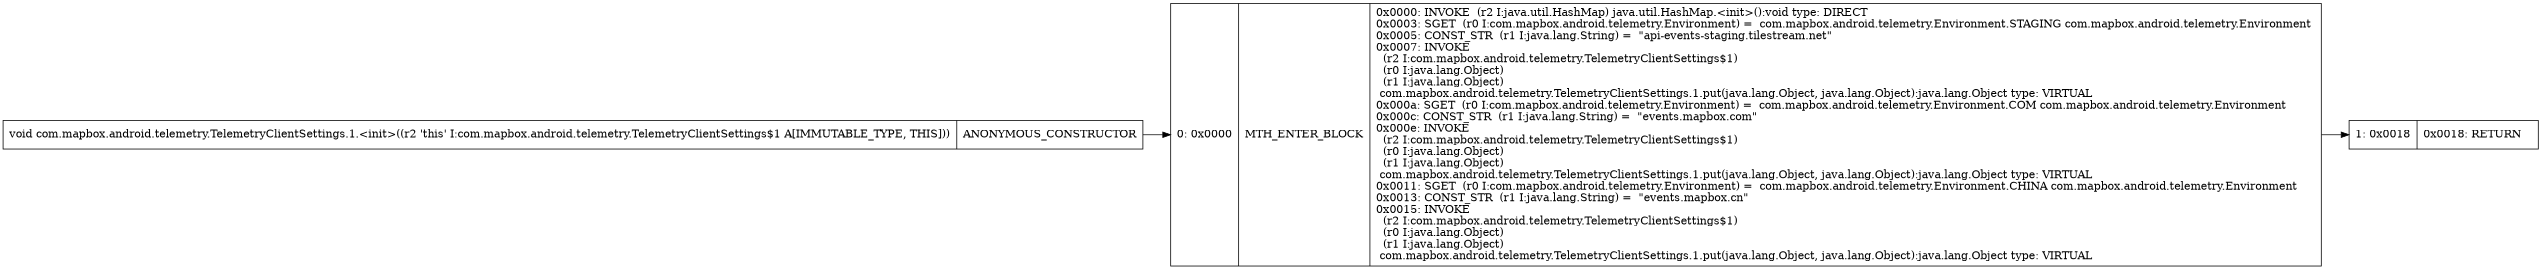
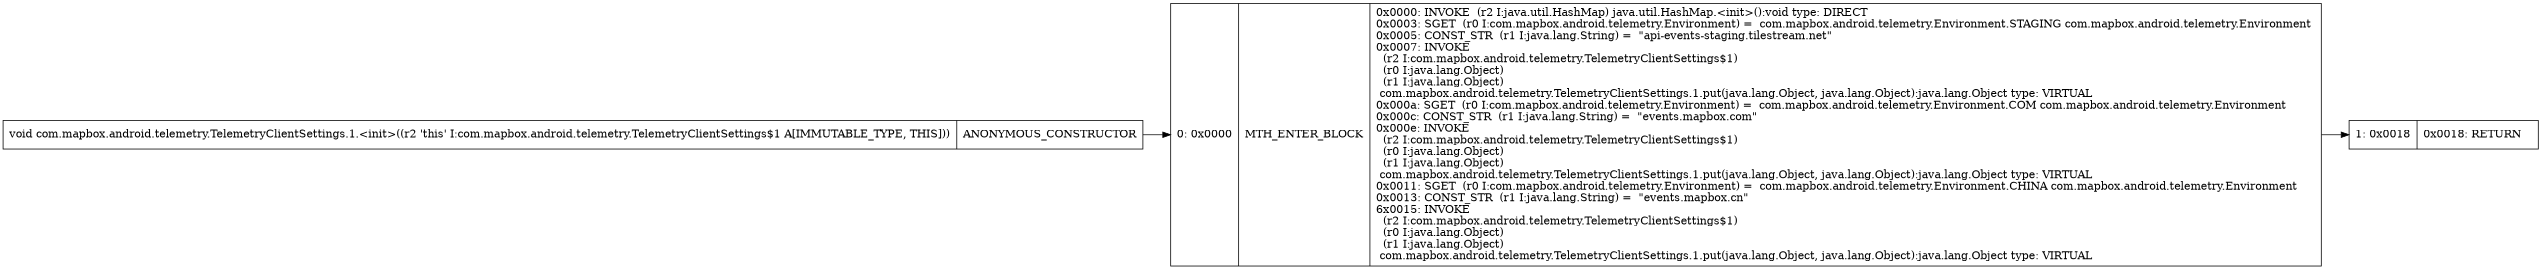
node "0: 0x0000": text "0x0015: INVOKE" -> "6x0015: INVOKE"
